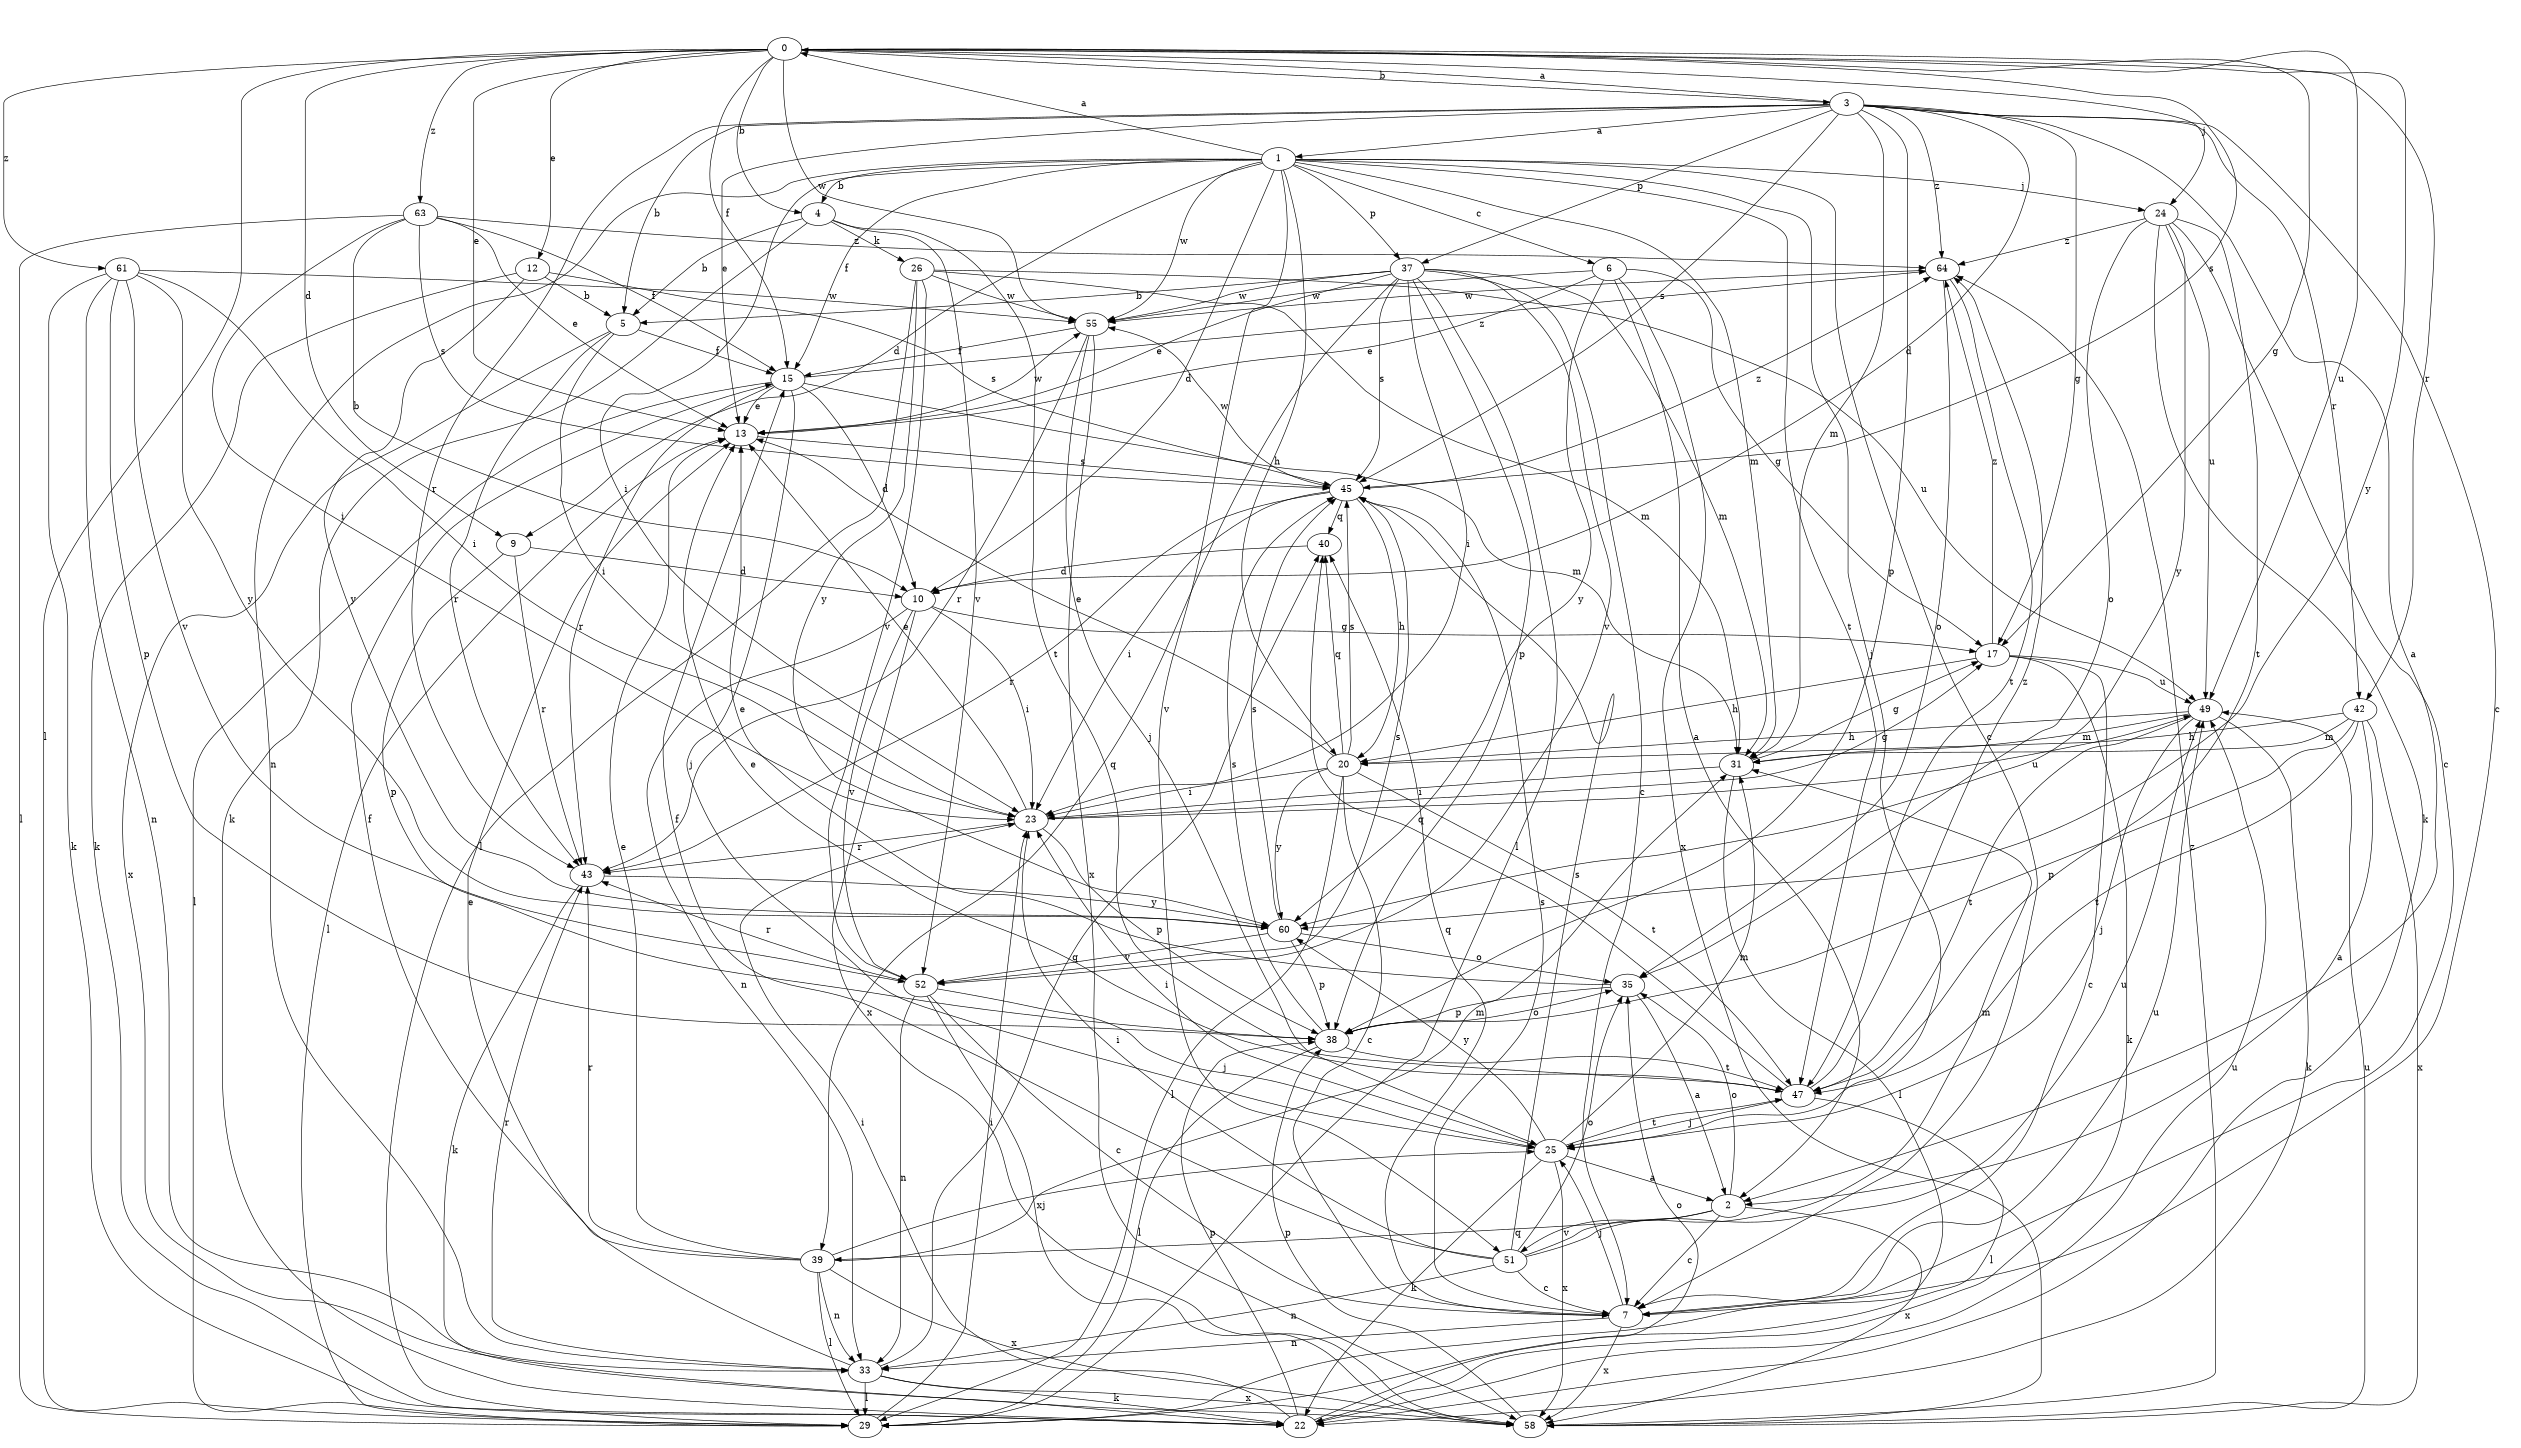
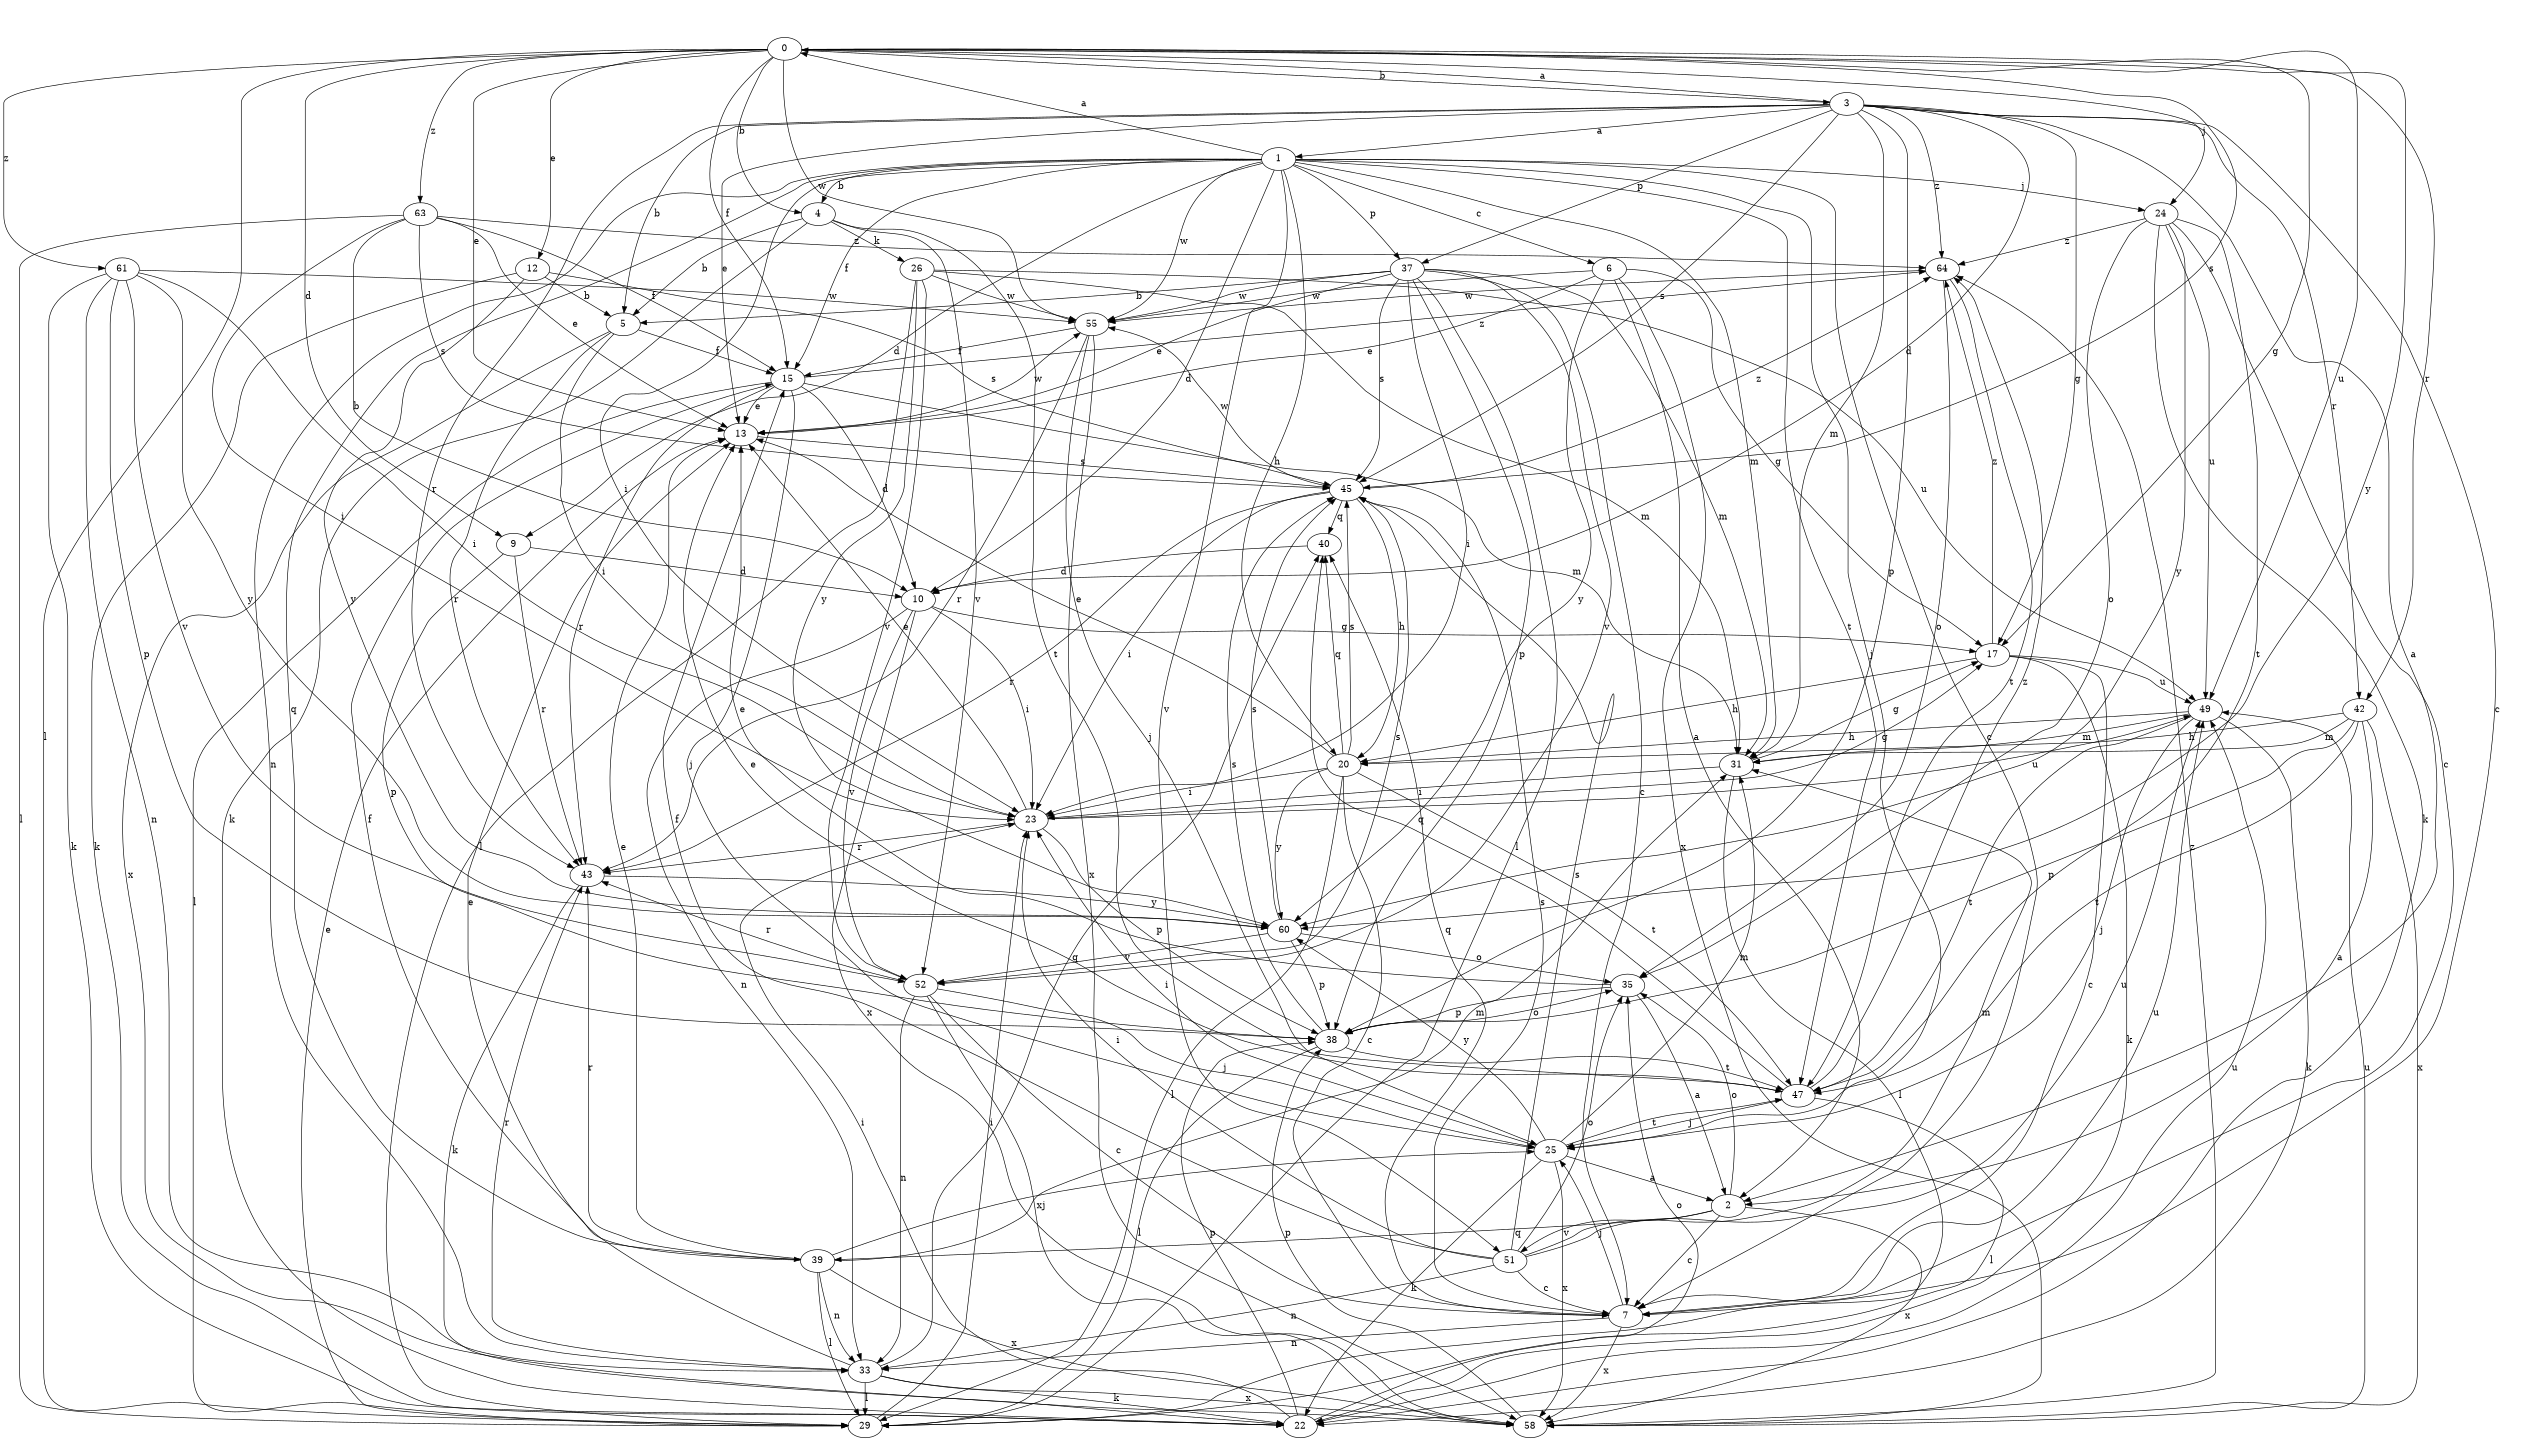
edge "37" -> "39": now "1" -> "39"
edge "29" -> "13": label "l" -> "e"
